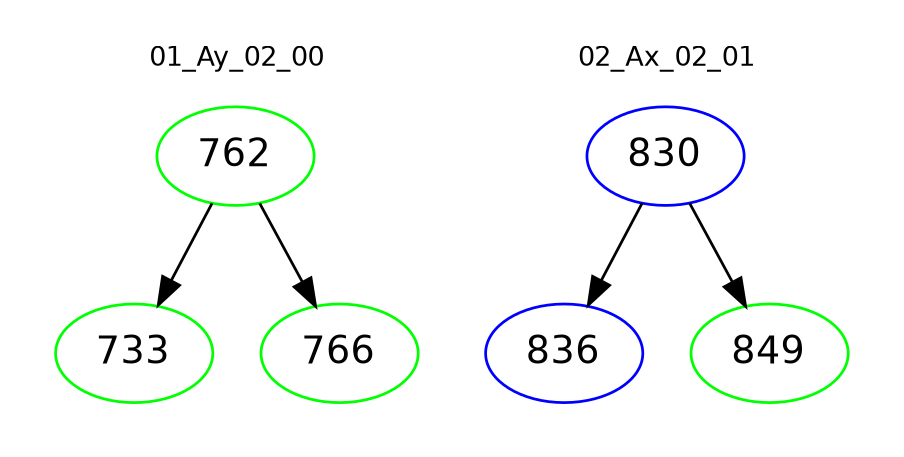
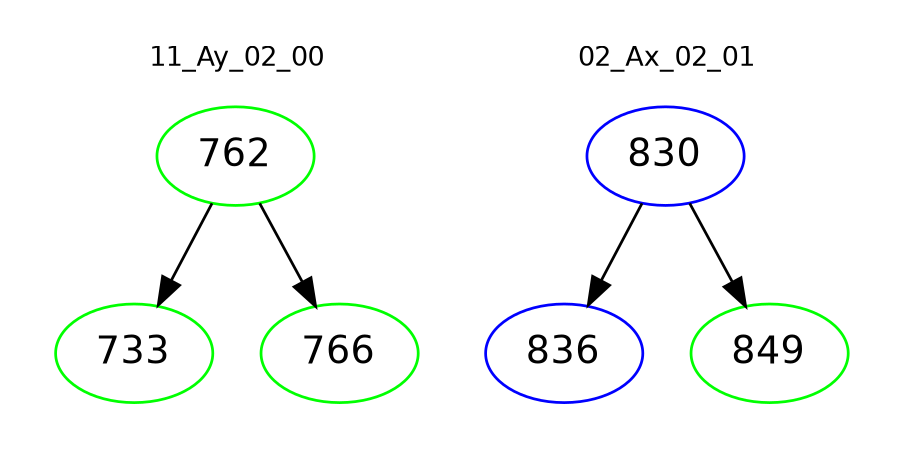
cluster "01_Ay_02_00": label "01_Ay_02_00" -> "11_Ay_02_00"
